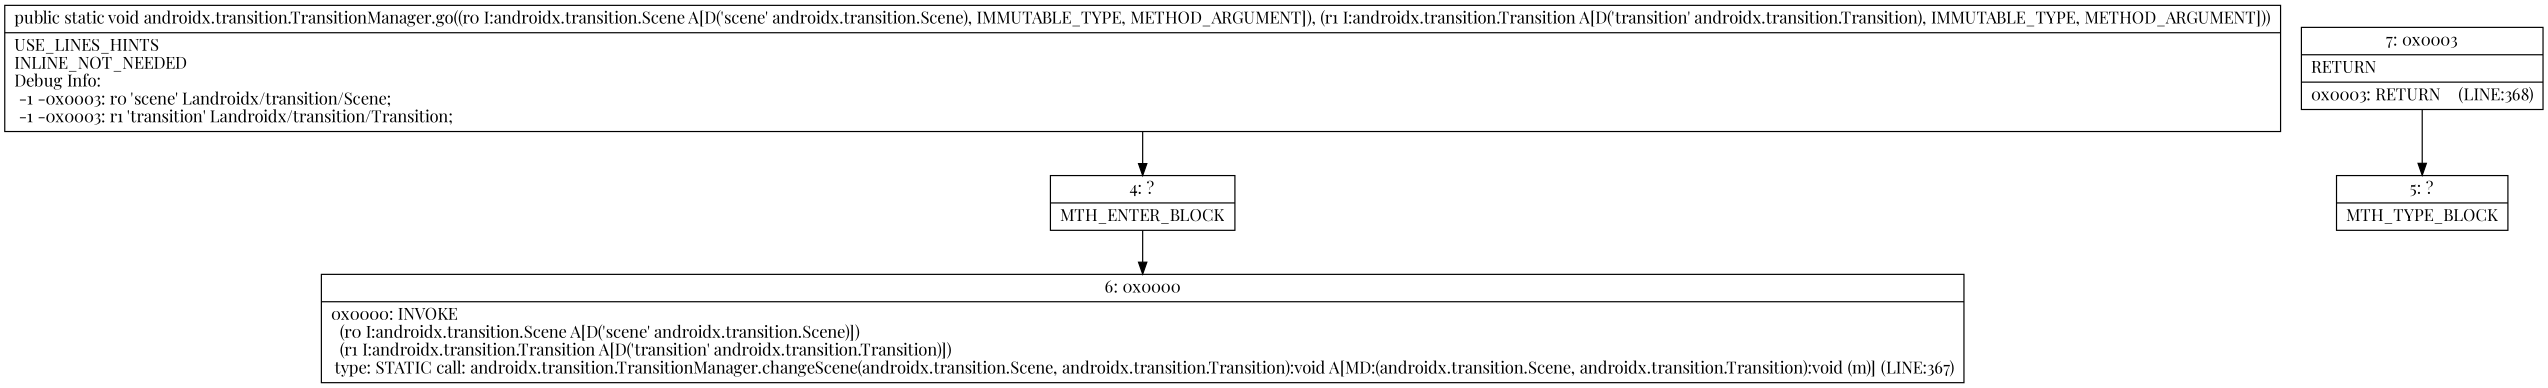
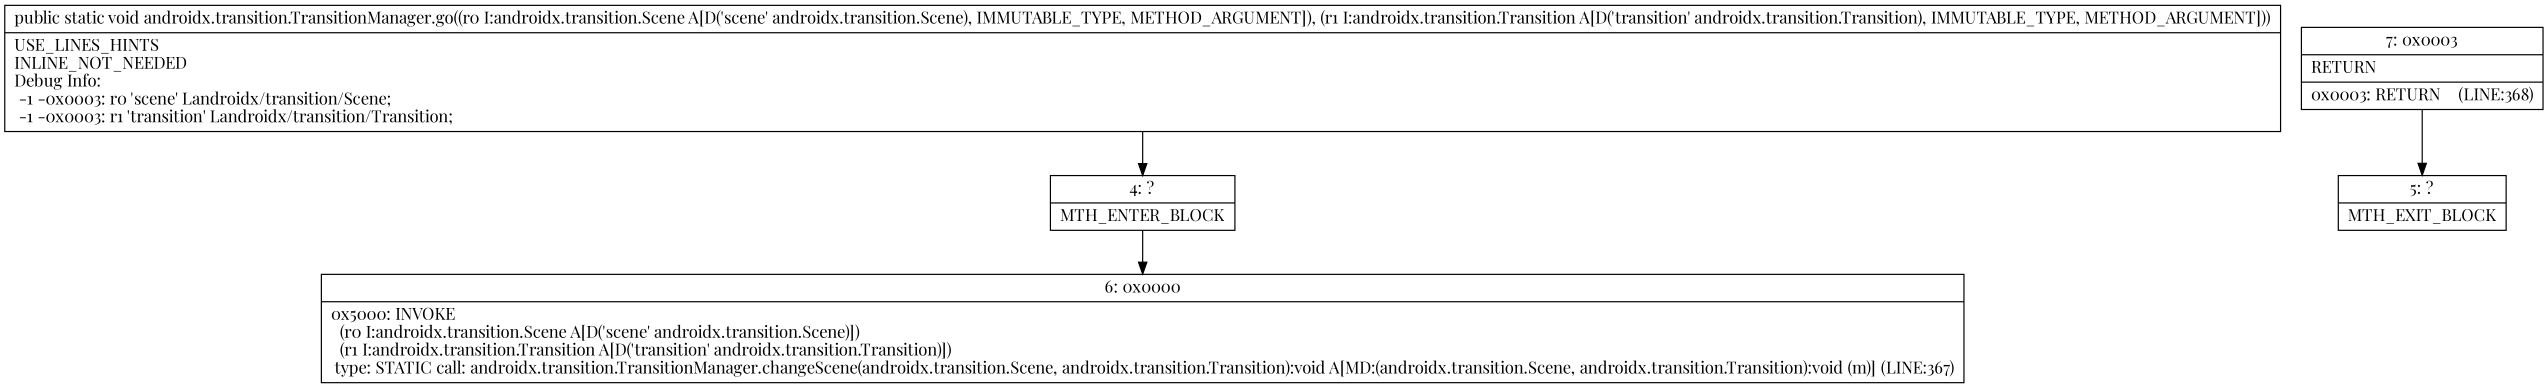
node "5: ?": text "MTH_TYPE_BLOCK" -> "MTH_EXIT_BLOCK"
node "6: 0x0000": text "0x0000: INVOKE" -> "0x5000: INVOKE"
